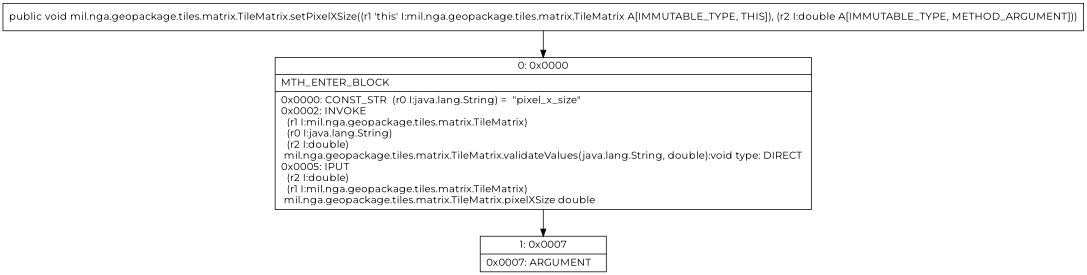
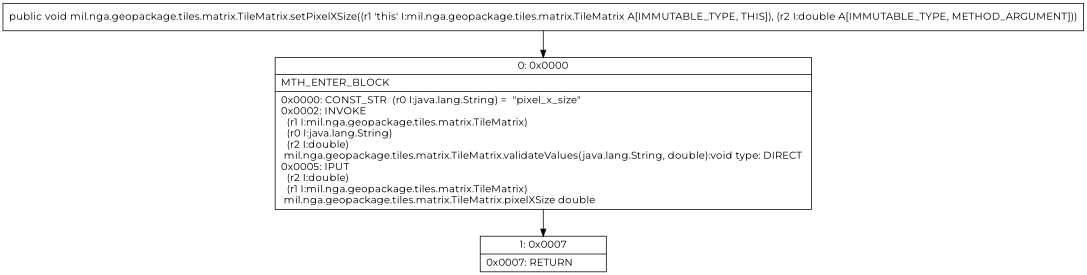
node "1: 0x0007": text "0x0007: ARGUMENT" -> "0x0007: RETURN"
